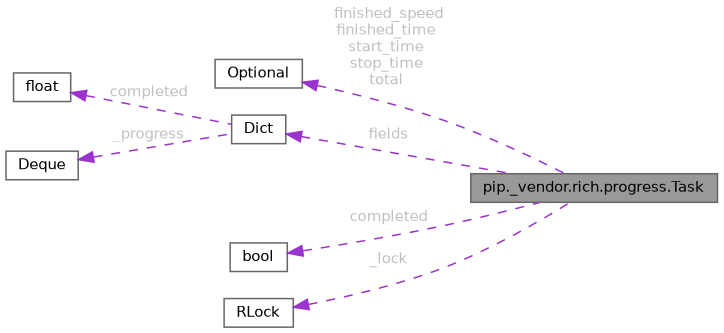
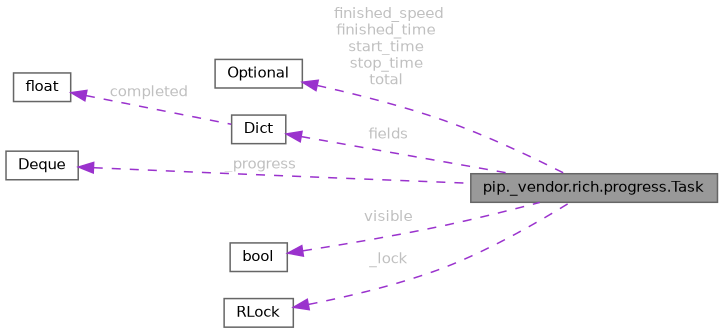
edge "Dict" -> "Deque": now "pip._vendor.rich.progress.Task" -> "Deque"
edge "pip._vendor.rich.progress.Task" -> "bool": label " completed" -> " visible"
